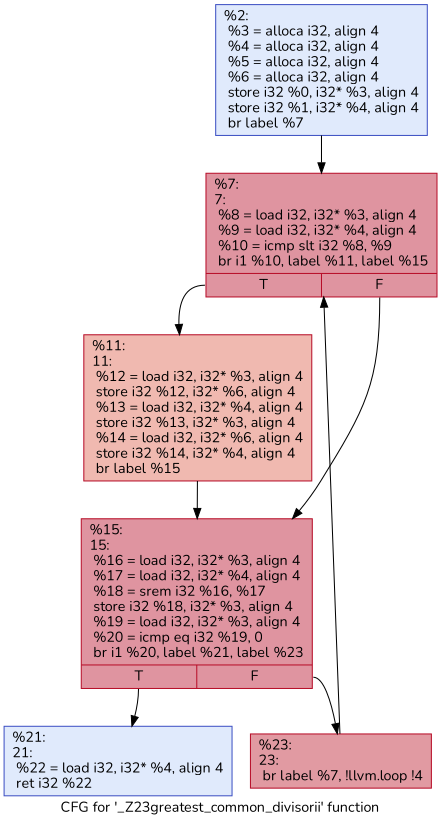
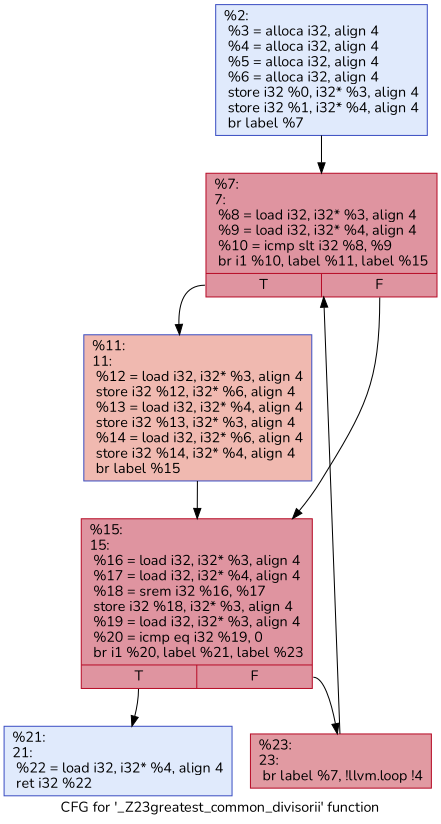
node "%11:": color #b70d28ff -> #3d50c3ff
